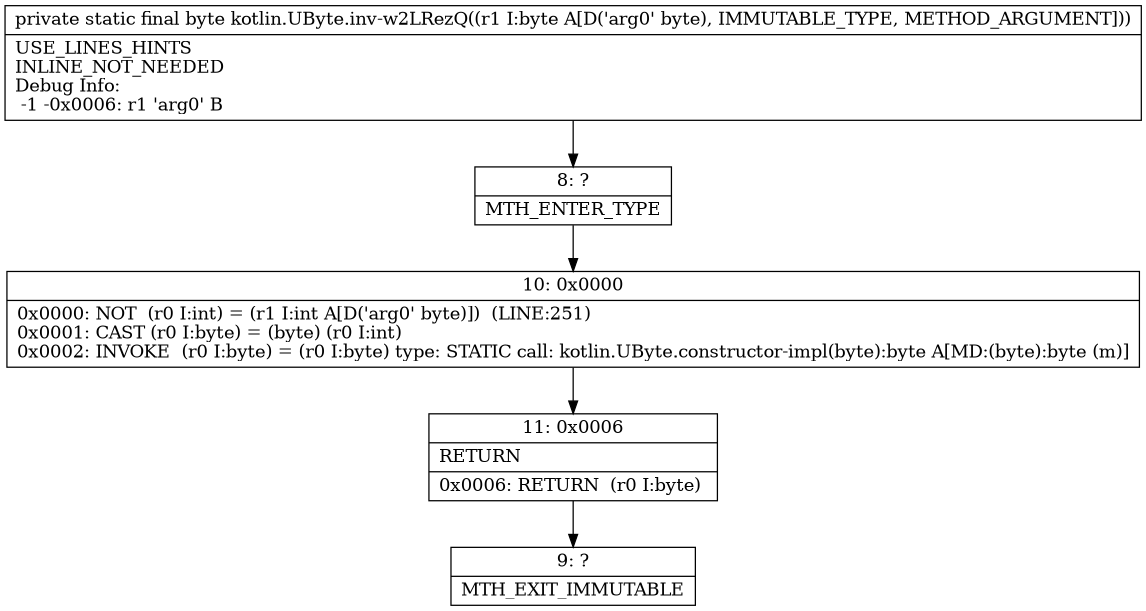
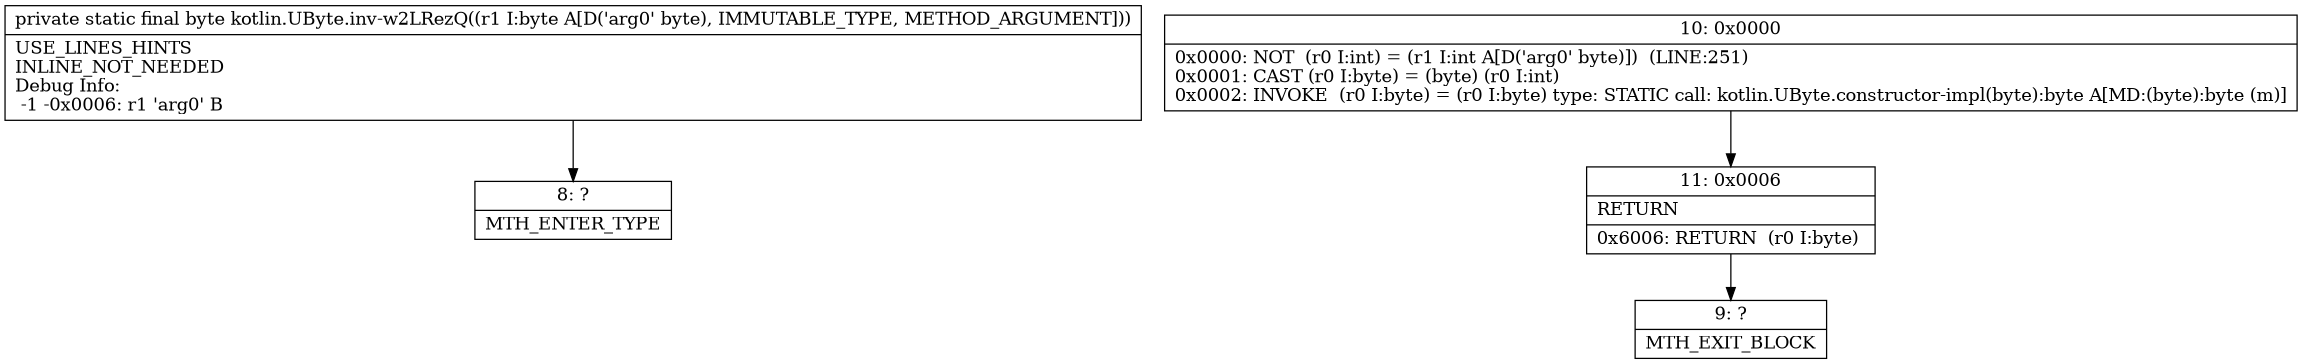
edge "8: ?" -> "10: 0x0000": removed
node "11: 0x0006": text "0x0006: RETURN  (r0 I:byte)" -> "0x6006: RETURN  (r0 I:byte)"
node "9: ?": text "MTH_EXIT_IMMUTABLE" -> "MTH_EXIT_BLOCK"
